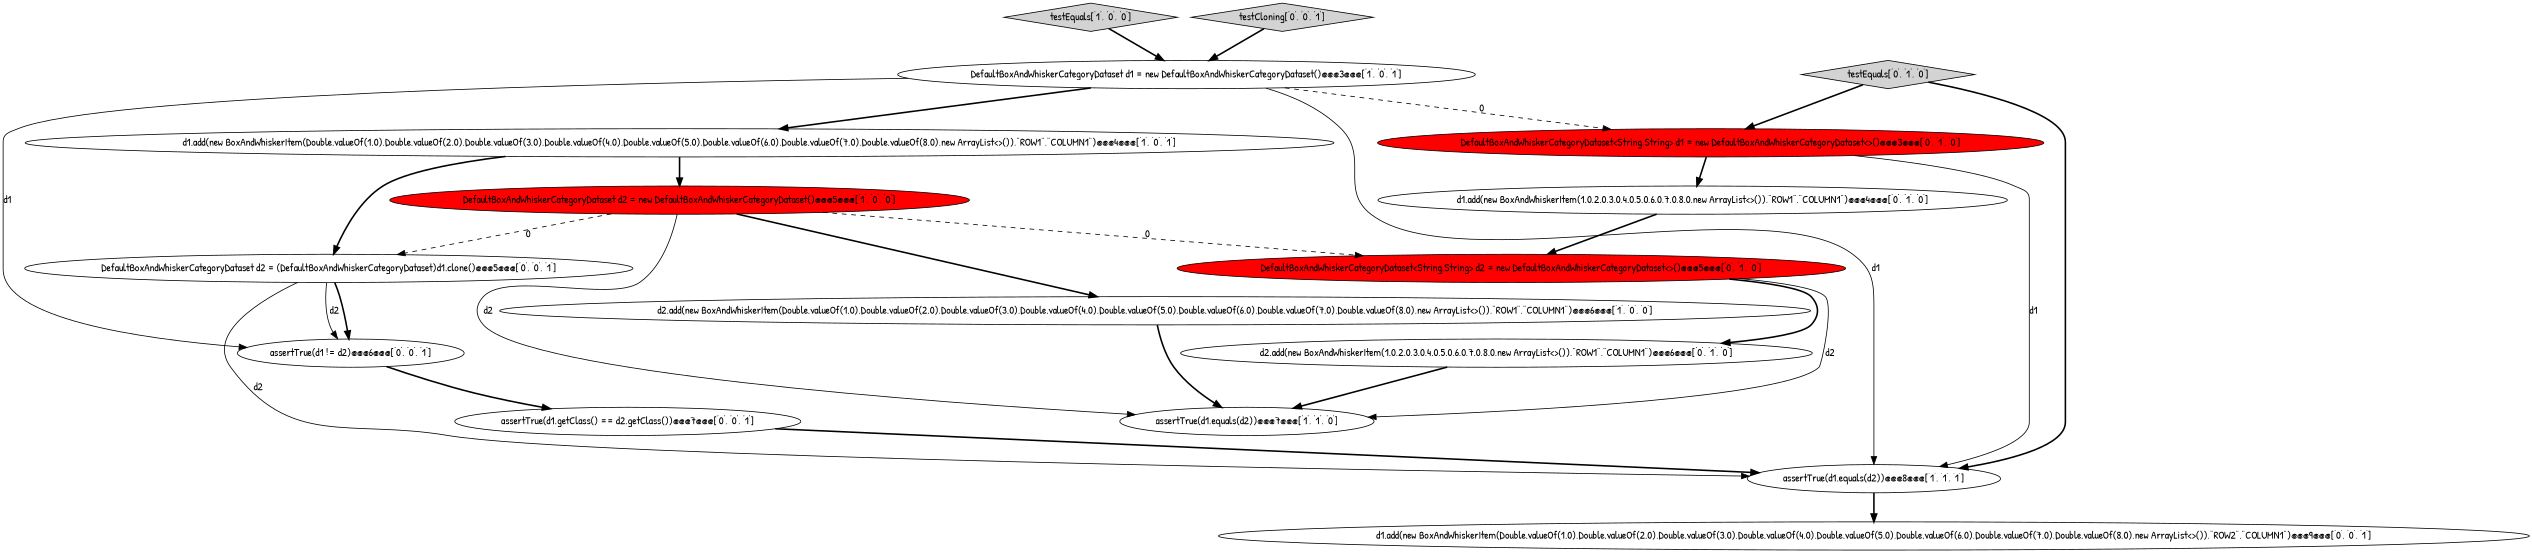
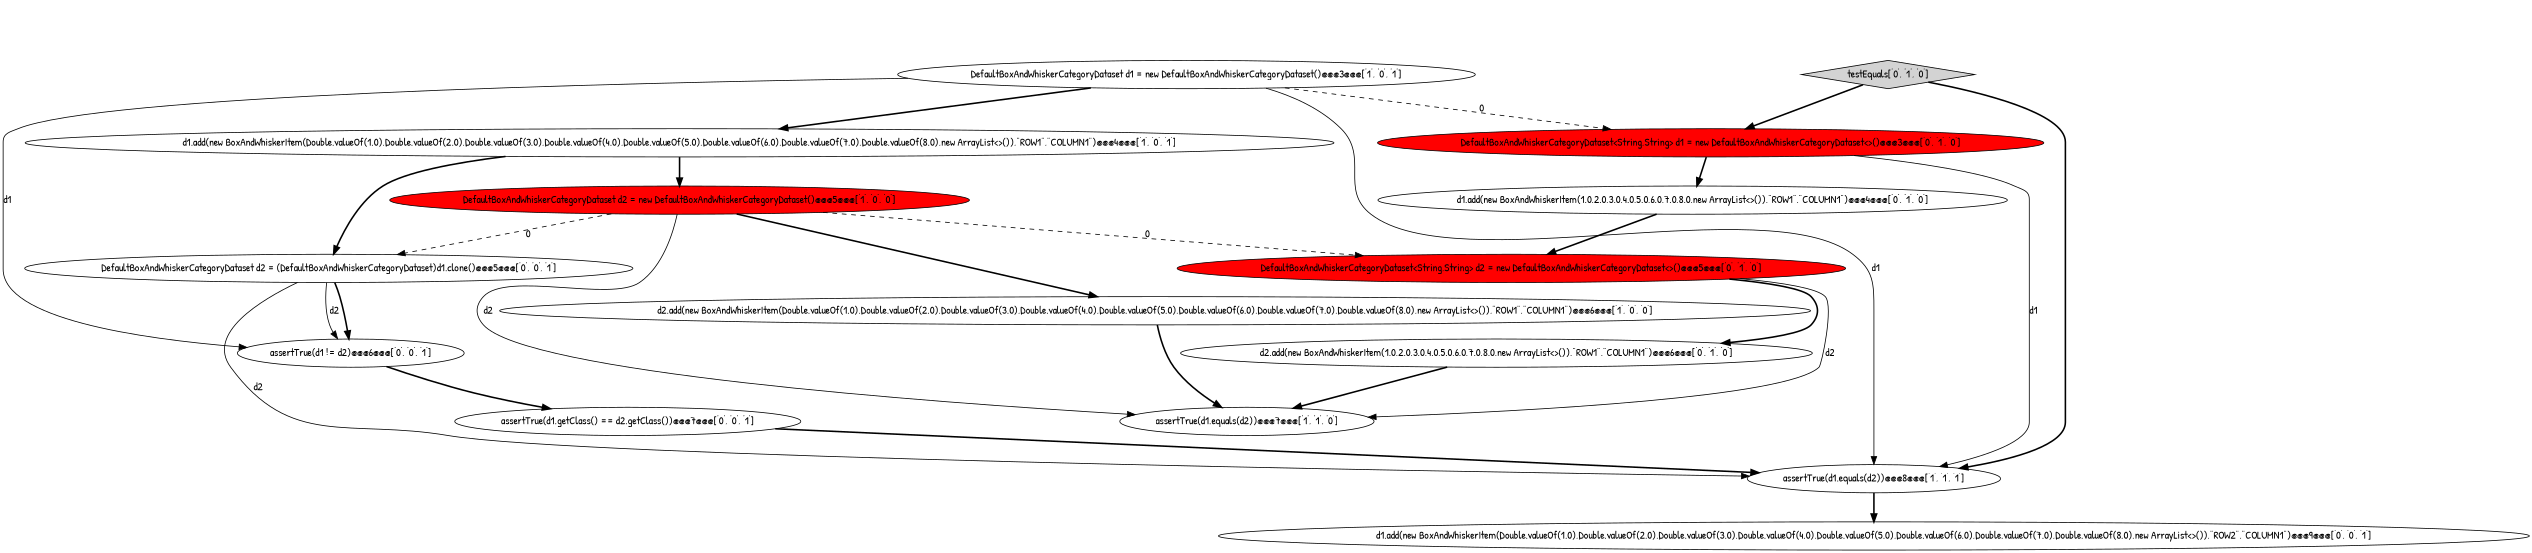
node "testEquals['1', '0', '0']": removed
node "testCloning['0', '0', '1']": removed
